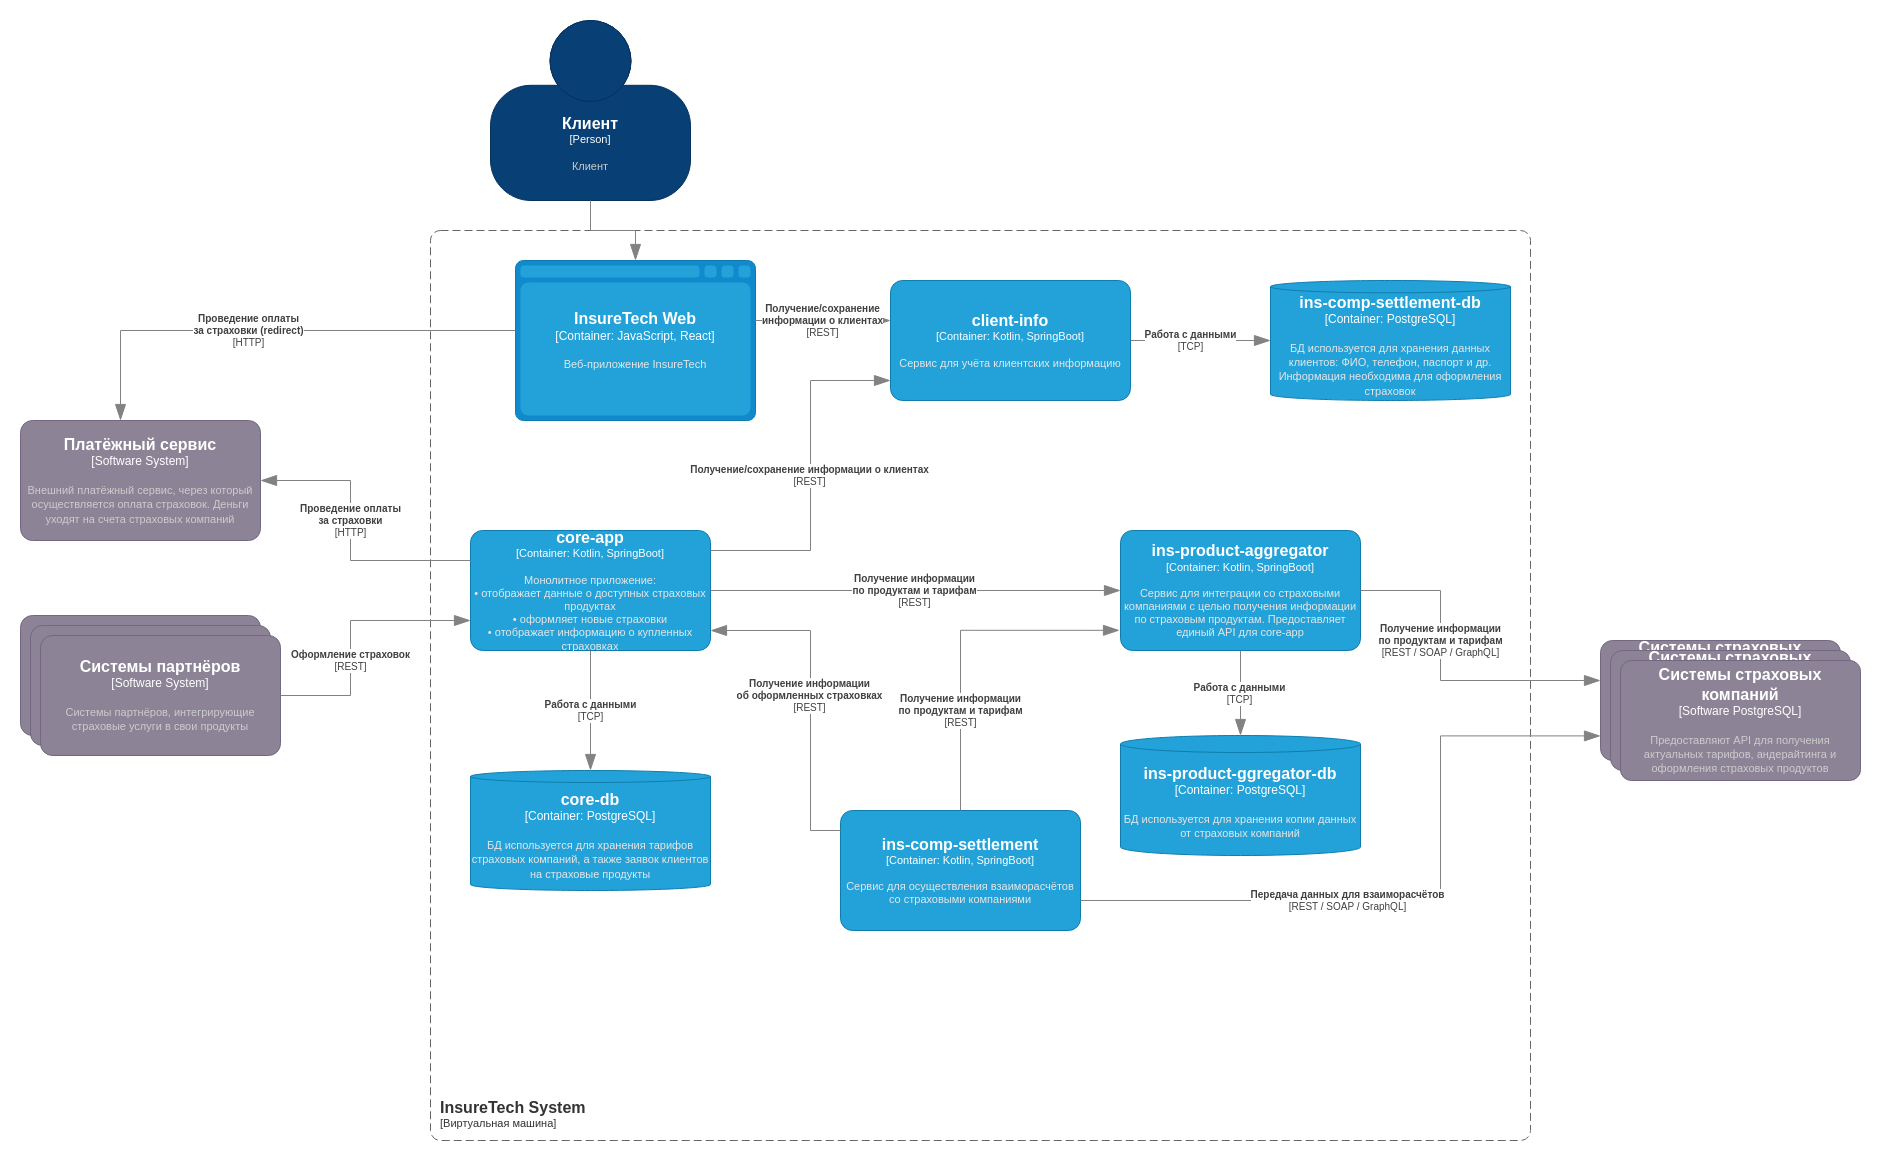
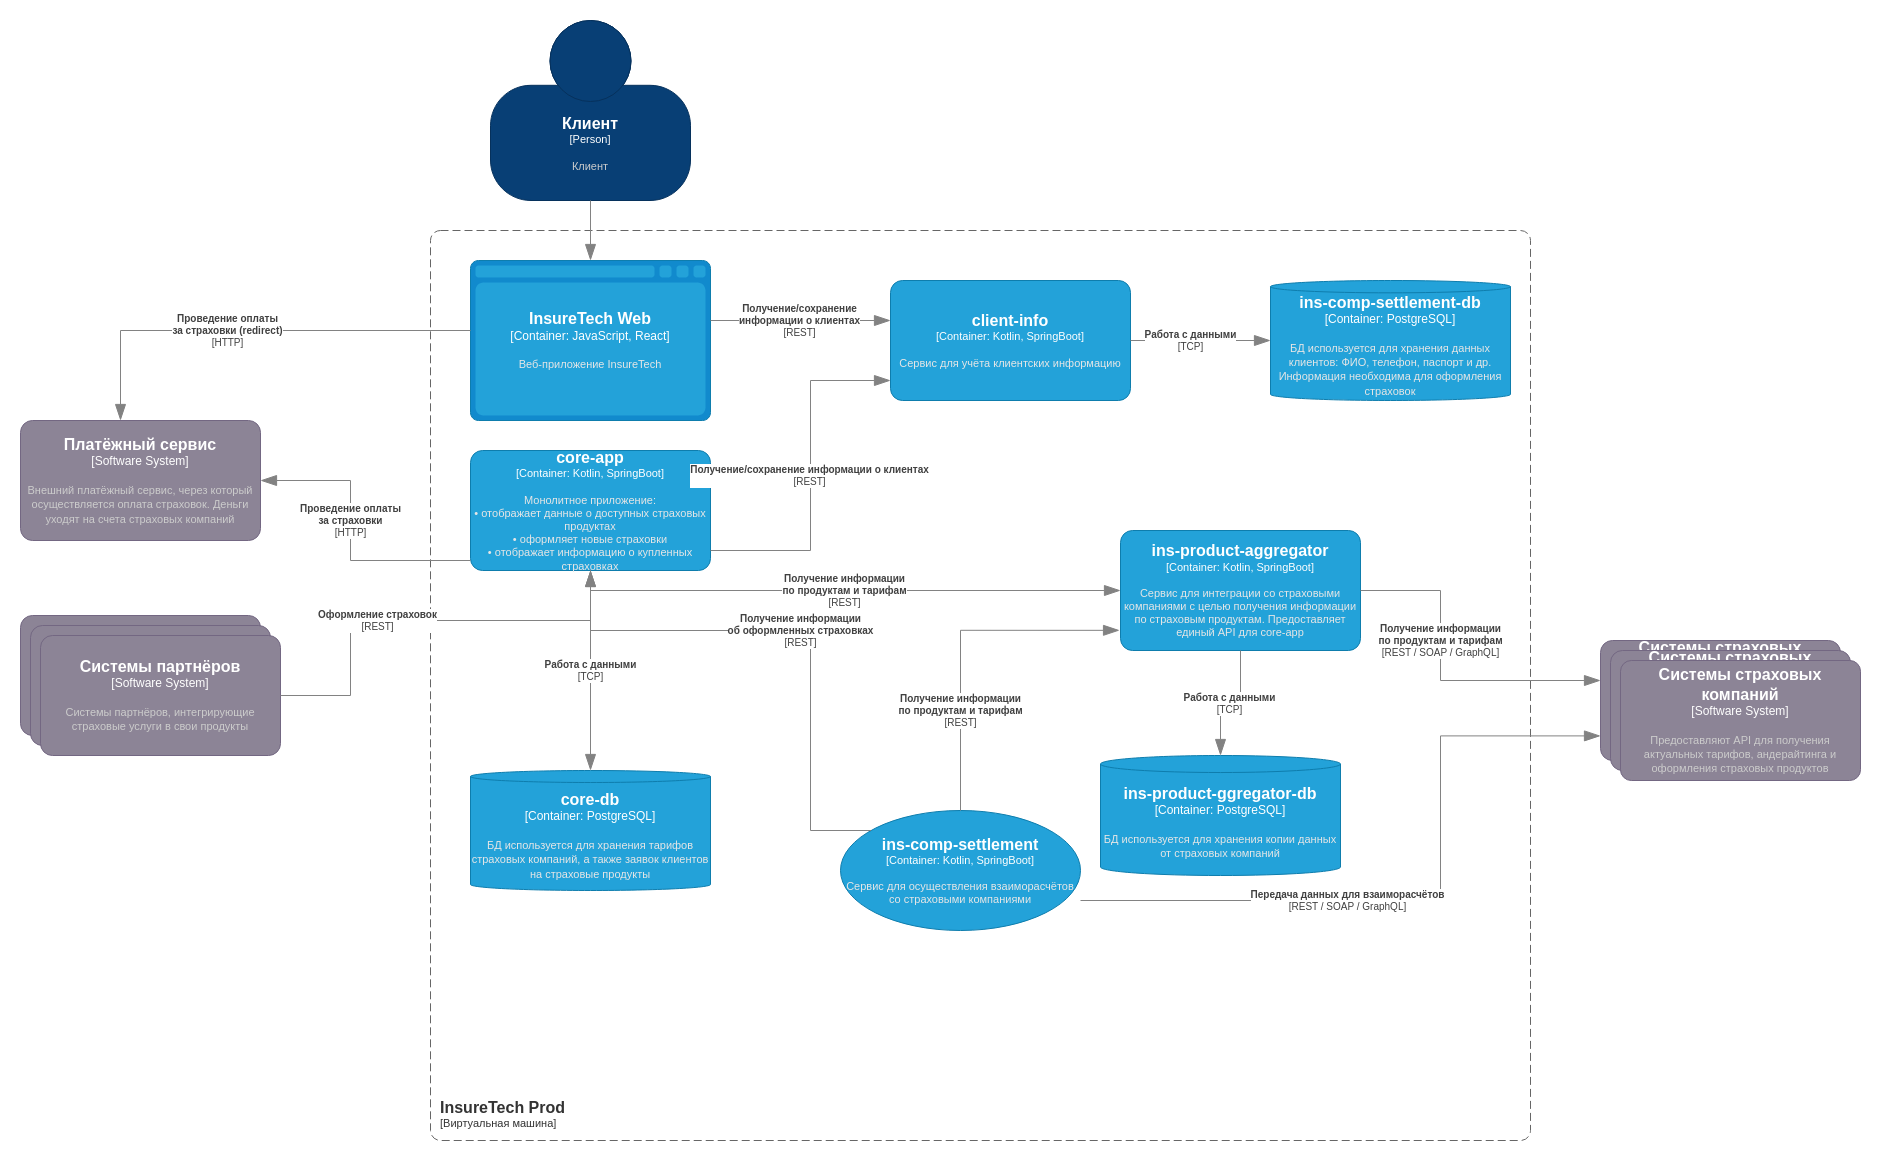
node "InsureTech Web [Container: JavaScript, React] Веб-приложение InsureTech": moved (636, 341) -> (591, 341)
node "core-app [Container: Kotlin, SpringBoot] Монолитное приложение: • отображает данные о доступных страховых продуктах • оформляет новые страховки • отображает информацию о купленных страховках": moved (591, 591) -> (591, 511)
node "Системы страховых компаний [Software PostgreSQL] Предоставляют API для получения актуальных тарифов, андерайтинга и оформления страховых продуктов": label "Системы страховых компаний [Software PostgreSQL] Предоставляют API для получения актуальных тарифов, андерайтинга и оформления страховых продуктов" -> "Системы страховых компаний [Software System] Предоставляют API для получения актуальных тарифов, андерайтинга и оформления страховых продуктов"
node "ins-product-ggregator-db [Container: PostgreSQL] БД используется для хранения копии данных от страховых компаний": moved (1241, 796) -> (1221, 816)
node "ins-comp-settlement [Container: Kotlin, SpringBoot] Сервис для осуществления взаиморасчётов со страховыми компаниями": shape rounded rectangle -> ellipse
node "InsureTech System [Виртуальная машина]": label "InsureTech System [Виртуальная машина]" -> "InsureTech Prod [Виртуальная машина]"
